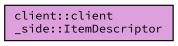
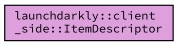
node "client::client _side::ItemDescriptor": label "client::client _side::ItemDescriptor" -> "launchdarkly::client _side::ItemDescriptor"
